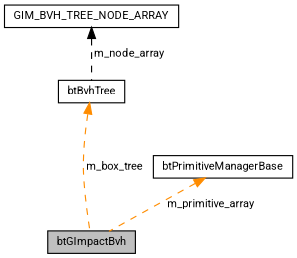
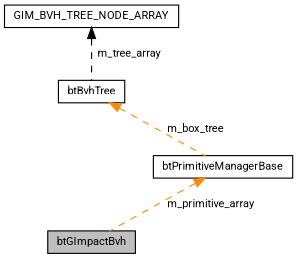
edge "btBvhTree" -> "GIM_BVH_TREE_NODE_ARRAY": label " m_node_array" -> " m_tree_array"
edge "btGImpactBvh" -> "btBvhTree": now "btPrimitiveManagerBase" -> "btBvhTree"
